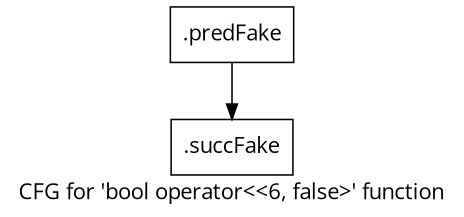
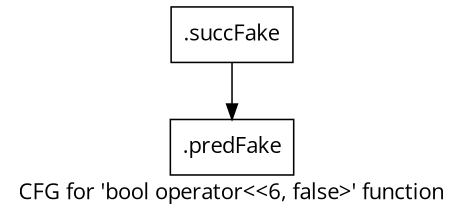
edge ".predFake" -> ".succFake": reversed
